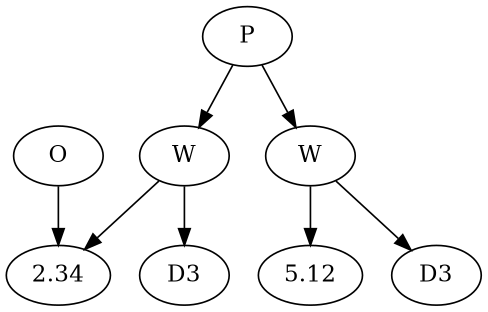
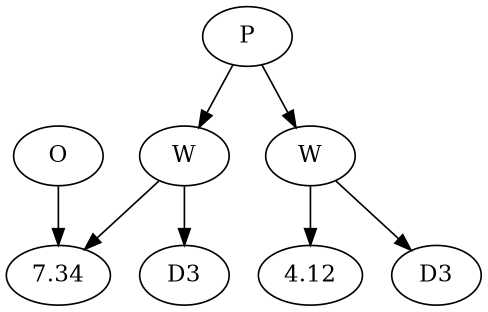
node "2.34": label "2.34" -> "7.34"
node "5.12": label "5.12" -> "4.12"
